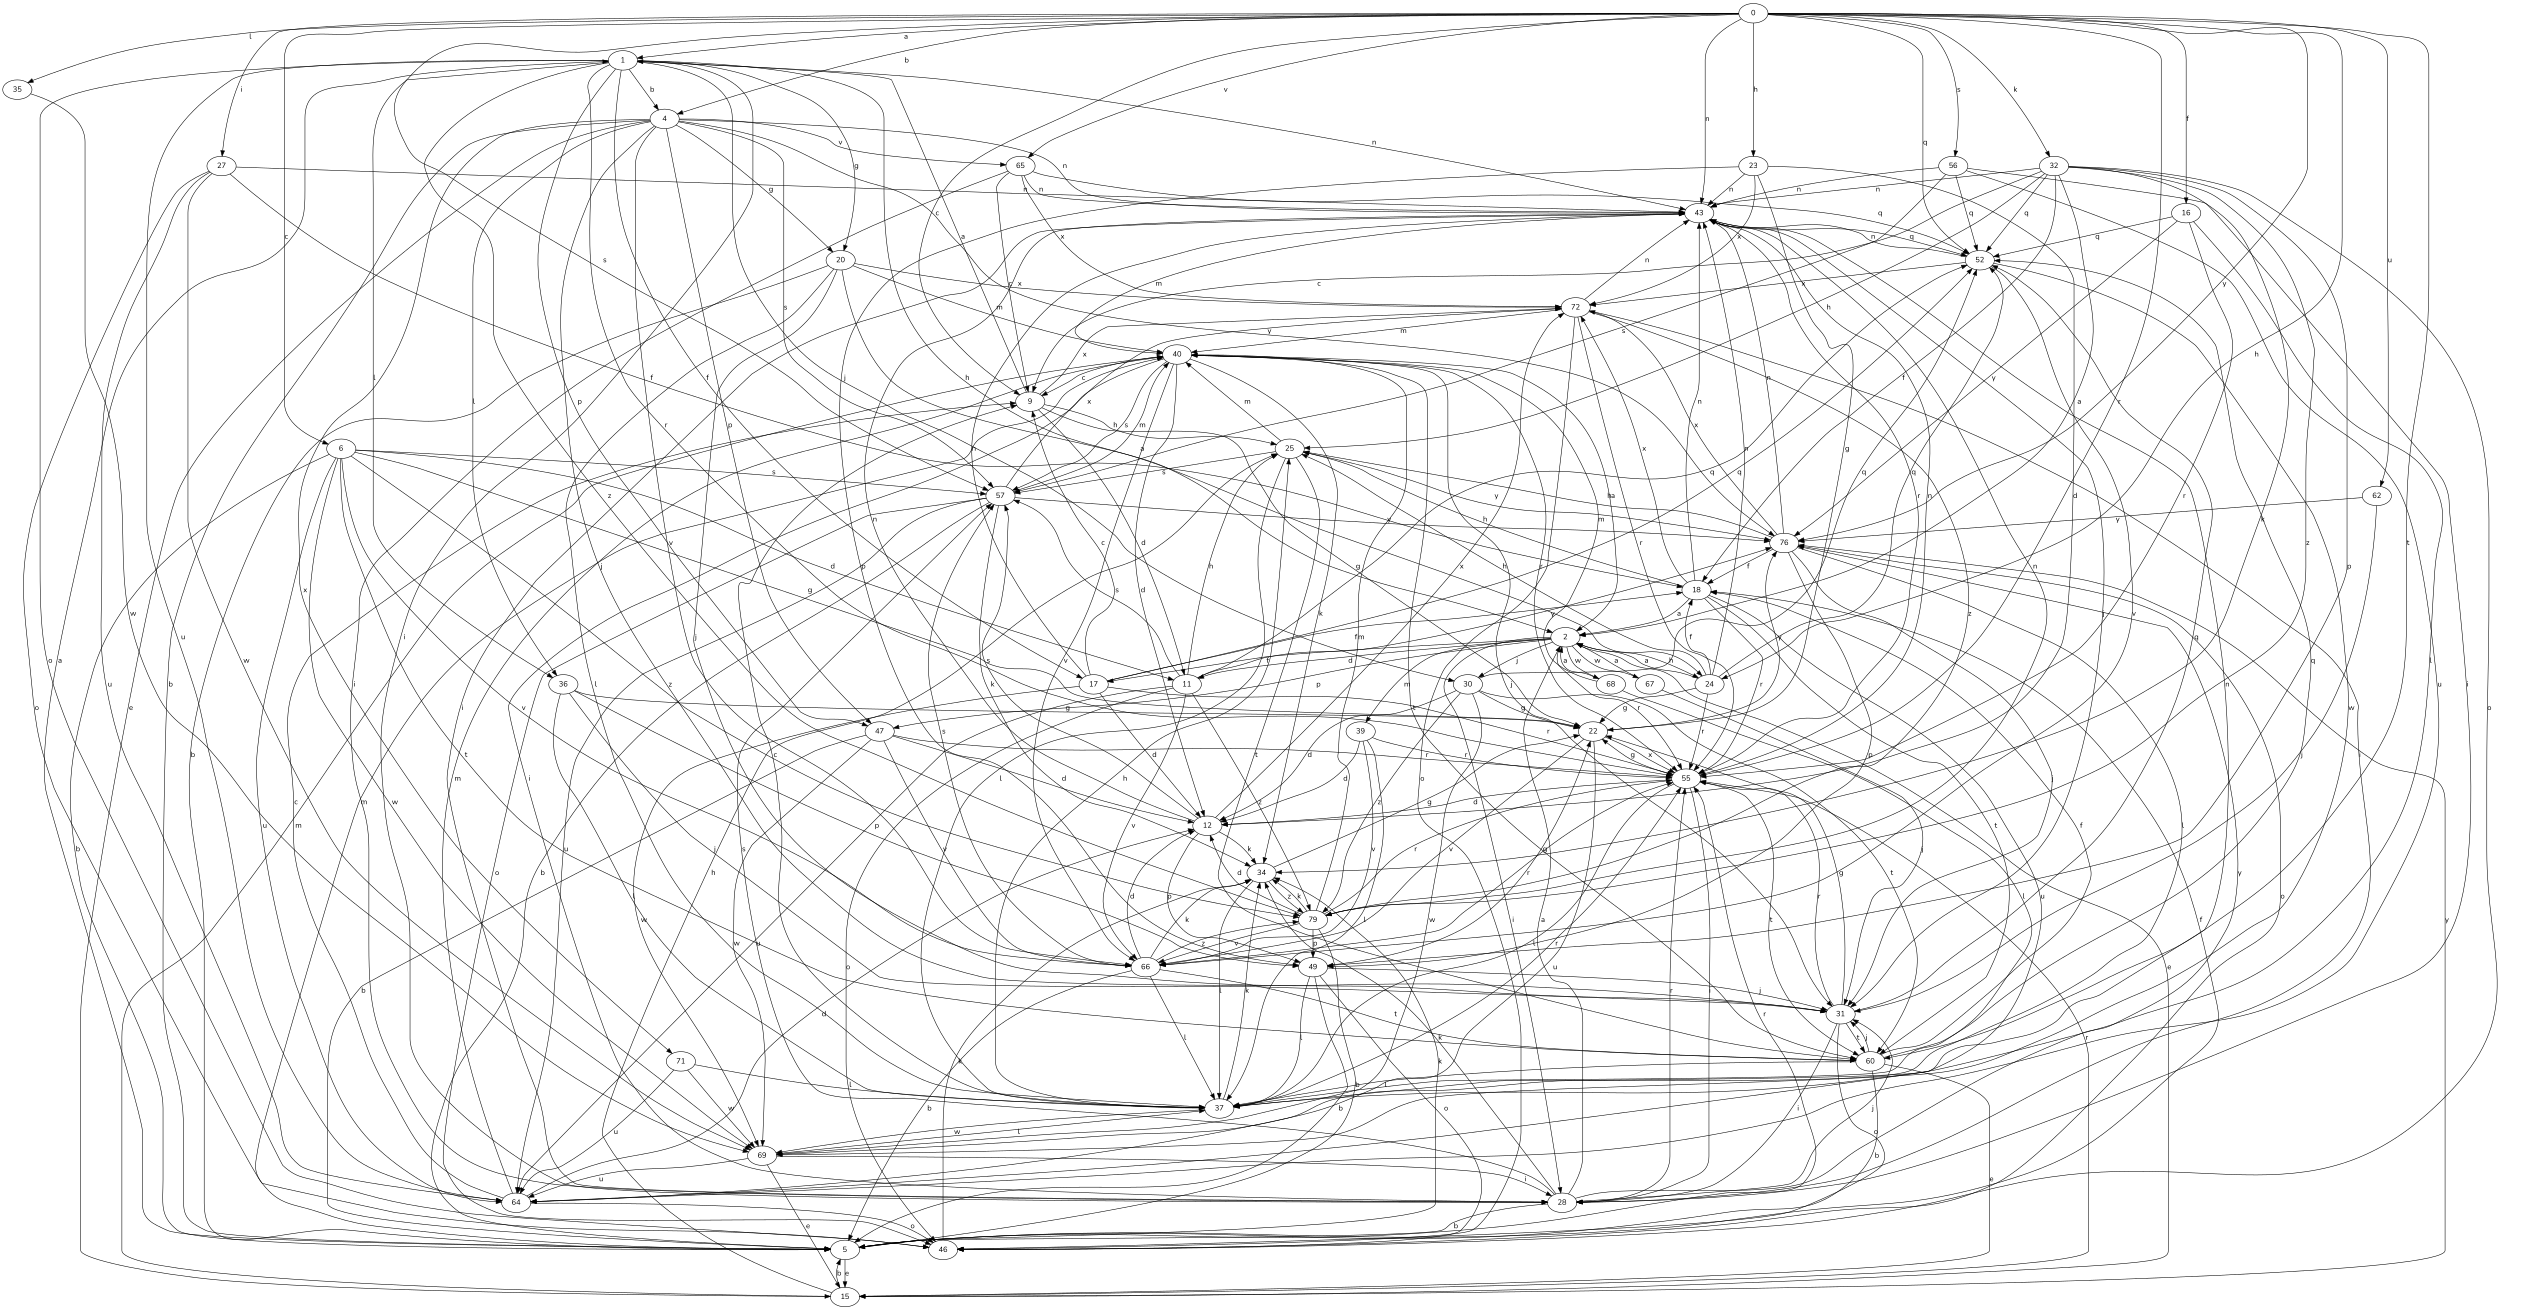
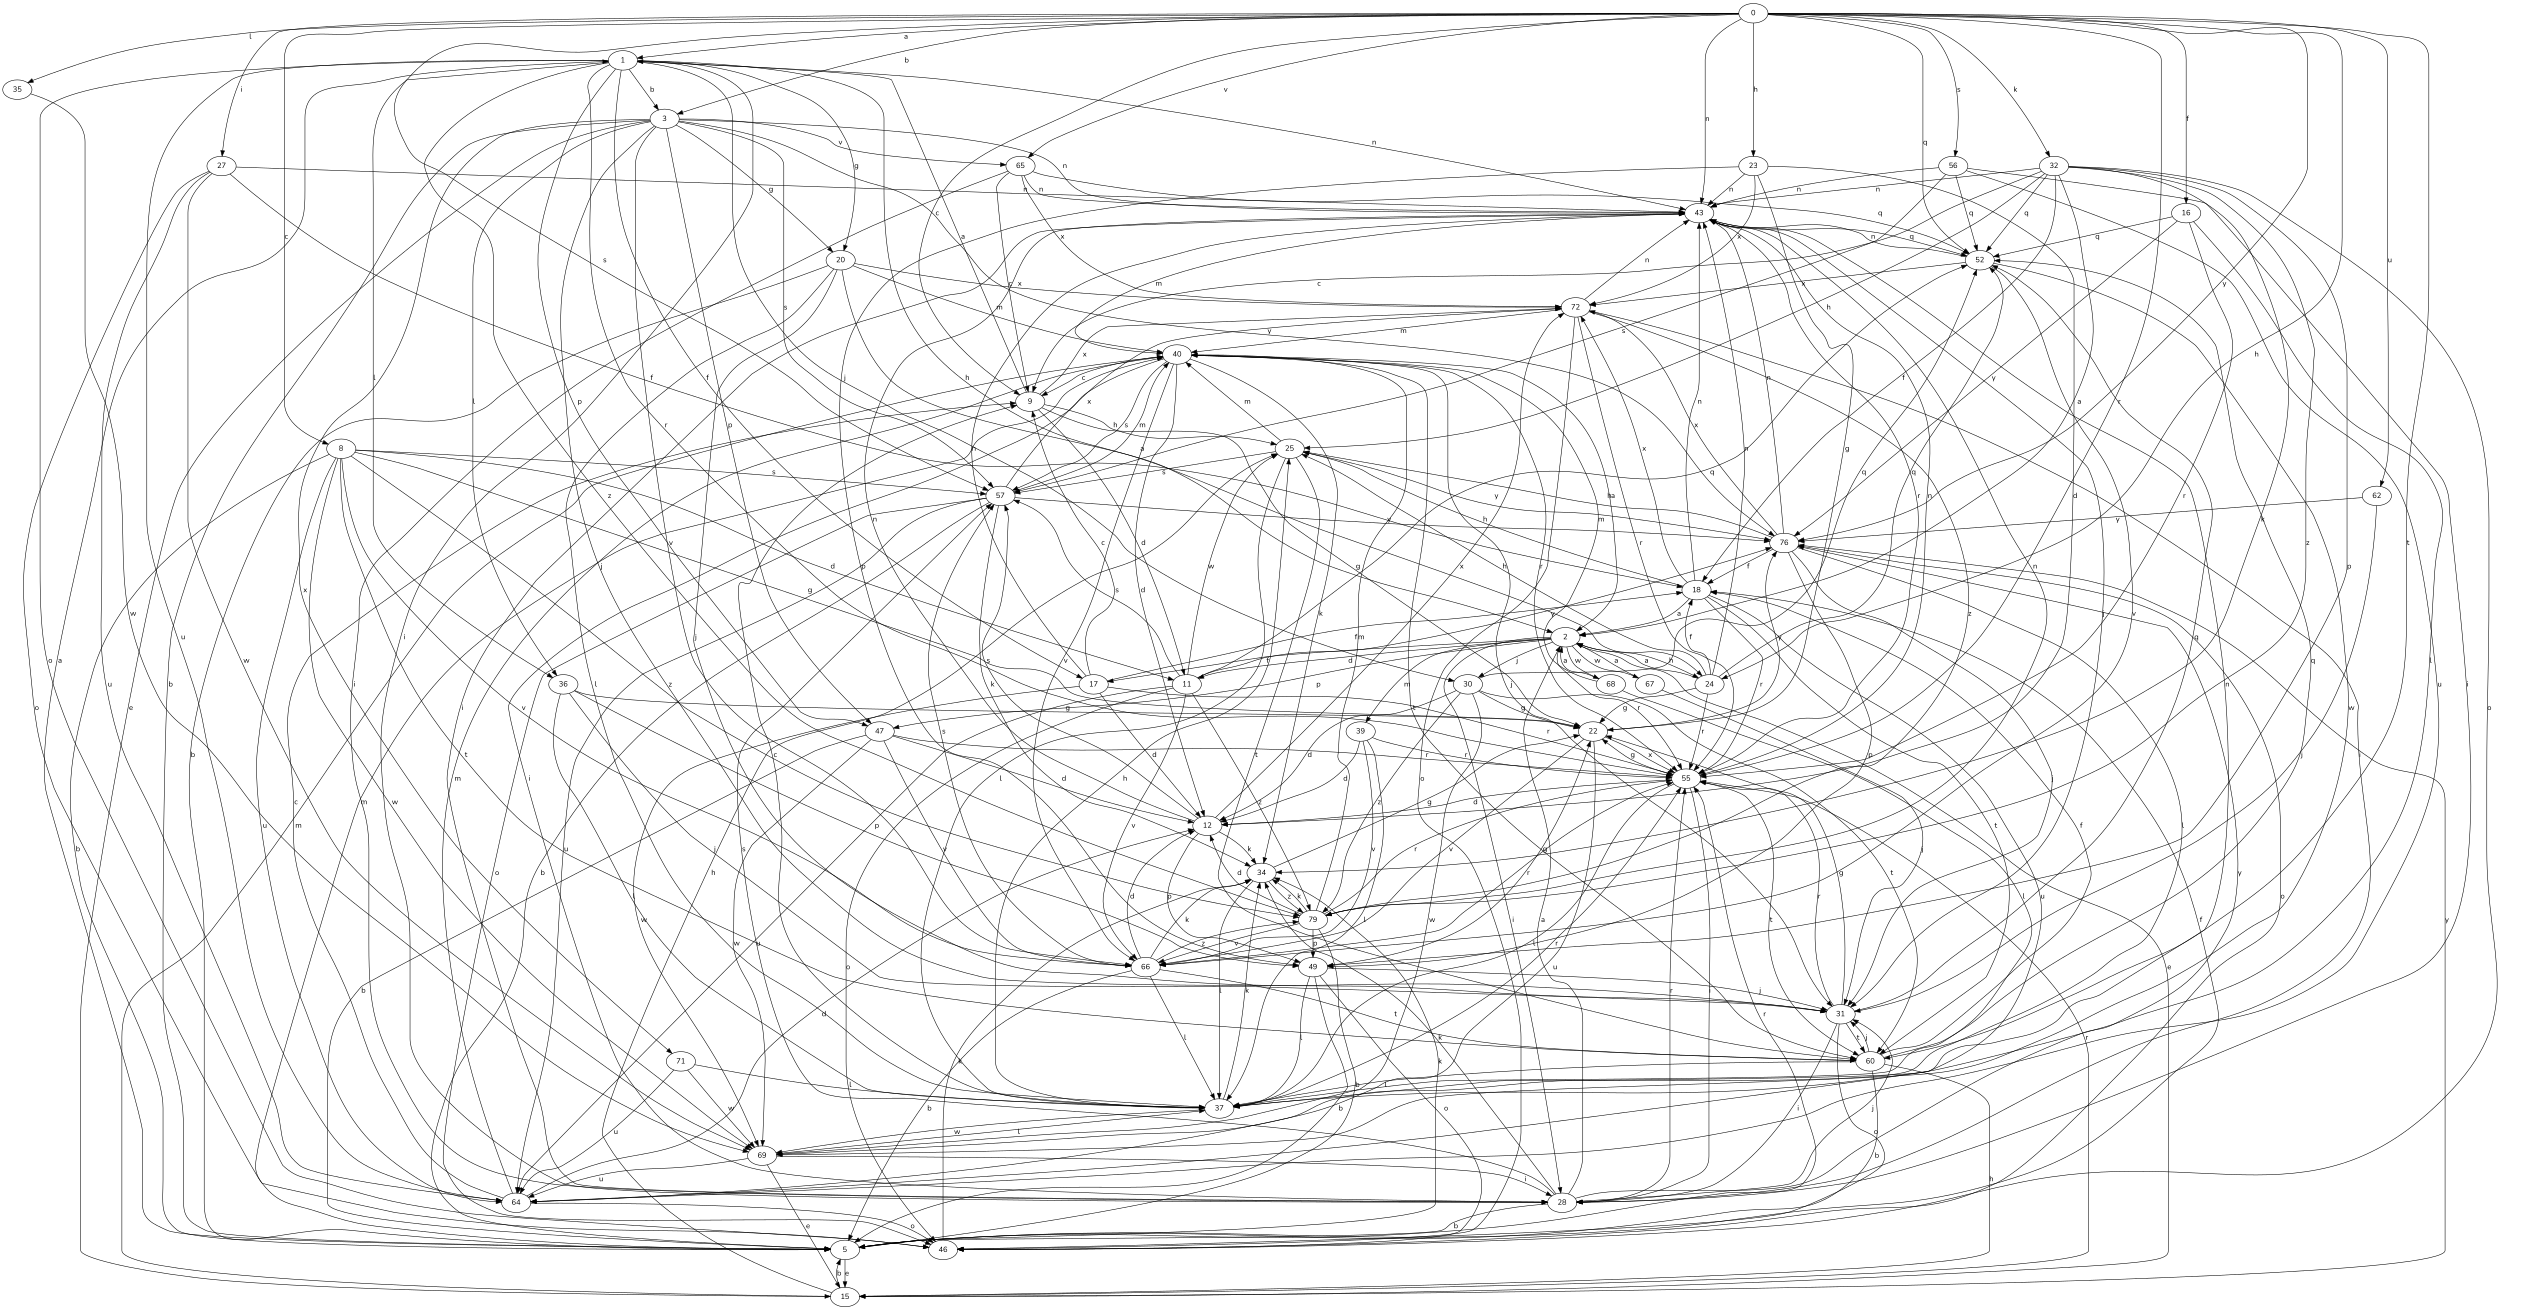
node "4": label "4" -> "3"
node "6": label "6" -> "8"
edge "17" -> "52": removed, label "q"
edge "11" -> "25": label "h" -> "w"
edge "60" -> "15": label "e" -> "h"
